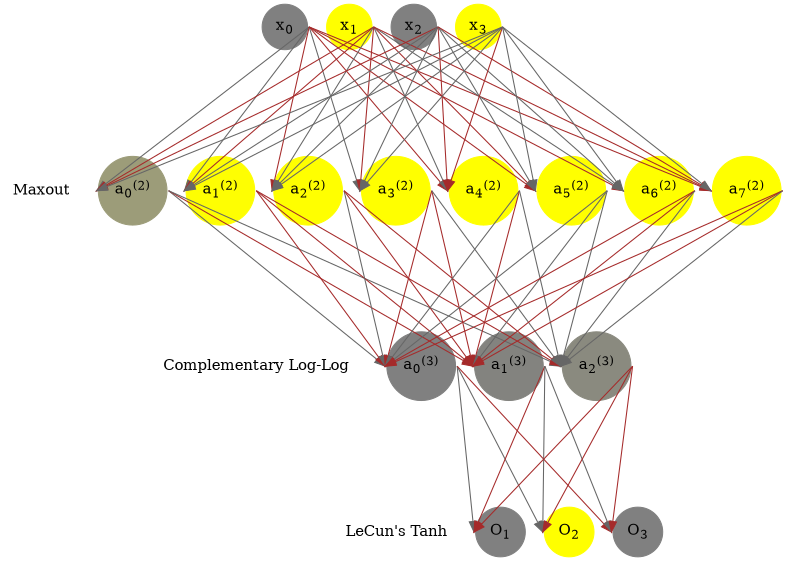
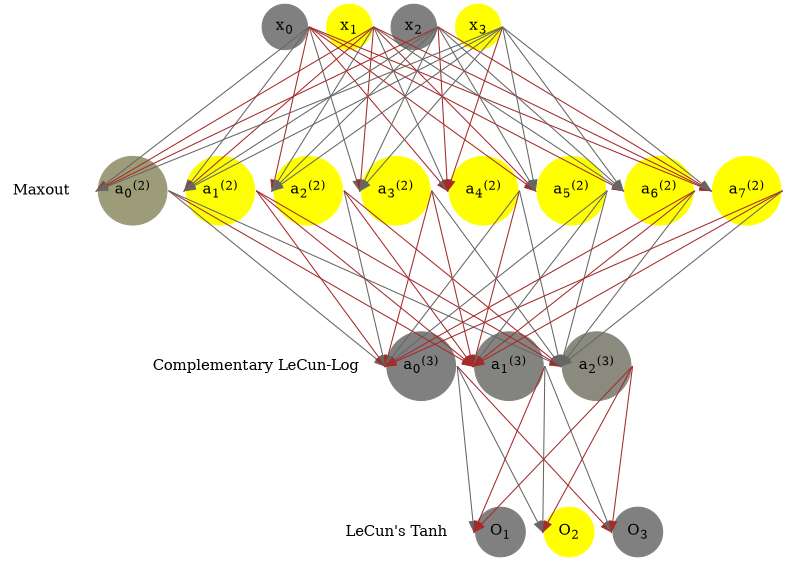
node "Complementary Log-Log": label "Complementary Log-Log" -> "Complementary LeCun-Log"
